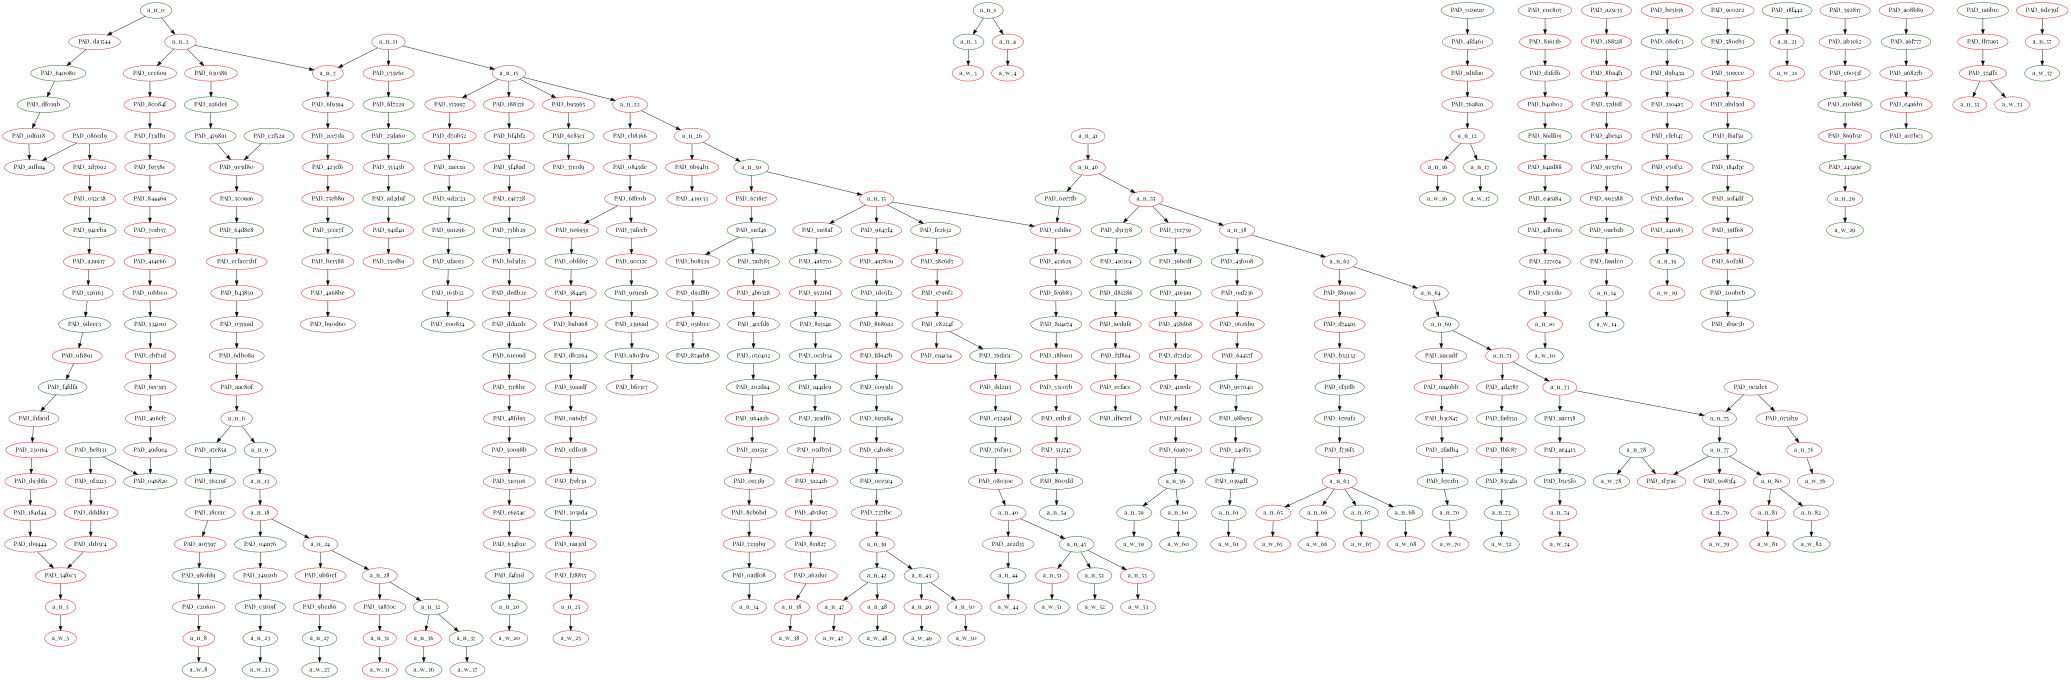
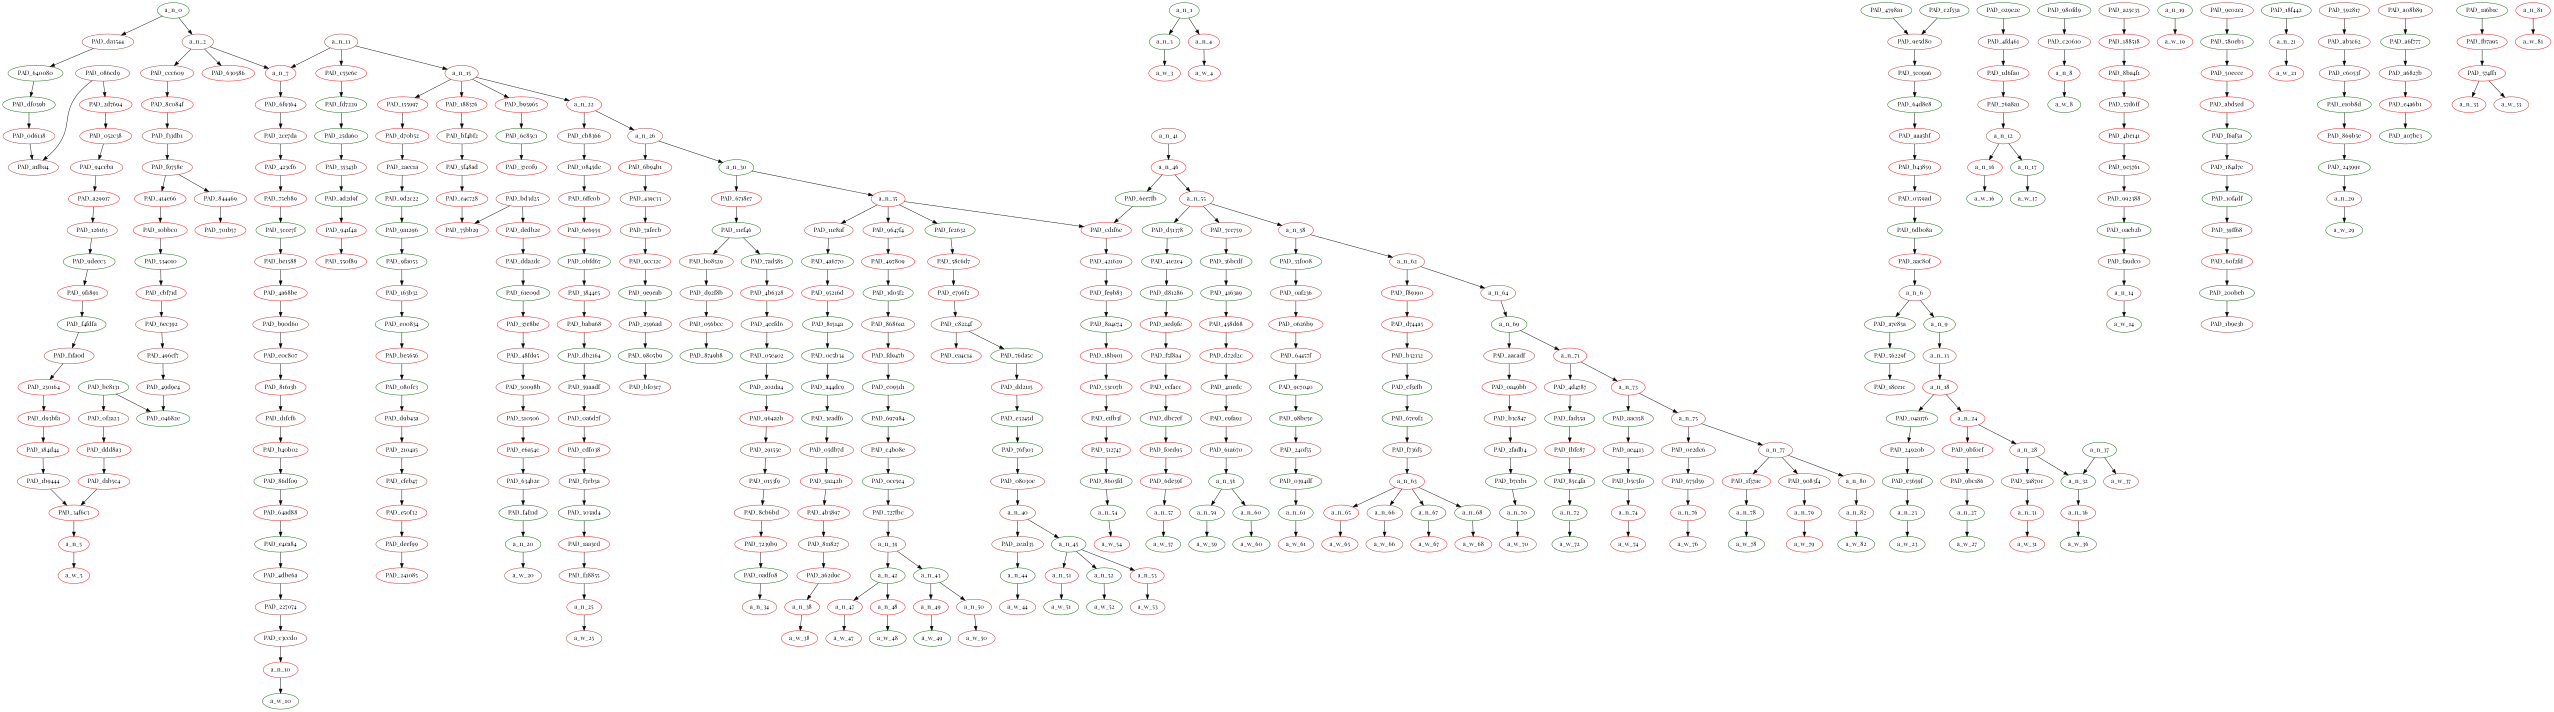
node "PAD_a26de6": removed
node "PAD_6f9394": label "PAD_6f9394" -> "PAD_6f9364"
node "PAD_c2f52a": label "PAD_c2f52a" -> "PAD_c2f53a"
node "PAD_2d7692": label "PAD_2d7692" -> "PAD_2d7694"
node "PAD_24349e": label "PAD_24349e" -> "PAD_24399e"
node "PAD_9d2c21": label "PAD_9d2c21" -> "PAD_9d2c22"
edge "PAD_6ffe0b" -> "PAD_7afecb": now "PAD_439c33" -> "PAD_7afecb"
node "PAD_94ceba": color darkgreen -> brown
node "PAD_75bb29": color darkgreen -> red
edge "PAD_701b57" -> "PAD_414e66": now "PAD_f9758e" -> "PAD_414e66"
edge "PAD_75bb29" -> "PAD_bd3d25": reversed
edge "PAD_241085" -> "a_n_19": removed
node "PAD_ecfacc5bf": label "PAD_ecfacc5bf" -> "PAD_aaa5bf"
node "PAD_9fa013": label "PAD_9fa013" -> "PAD_9fa053"
node "PAD_43f008": label "PAD_43f008" -> "PAD_33f008"
edge "PAD_b90d60" -> "PAD_e0c807": added
edge "PAD_e00834" -> "PAD_be5656": added
node "PAD_6db08a": color brown -> darkgreen
node "PAD_6ec395": label "PAD_6ec395" -> "PAD_6ec392"
edge "PAD_0e2dc6" -> "a_n_75": reversed
node "PAD_f0ed95": added
node "a_n_77": color darkgreen -> brown
edge "a_n_78" -> "PAD_1f37ac": reversed
edge "a_n_80" -> "a_n_81": removed
node "PAD_a07597": removed
node "a_w_54": added
edge "a_n_32" -> "a_n_37": reversed
